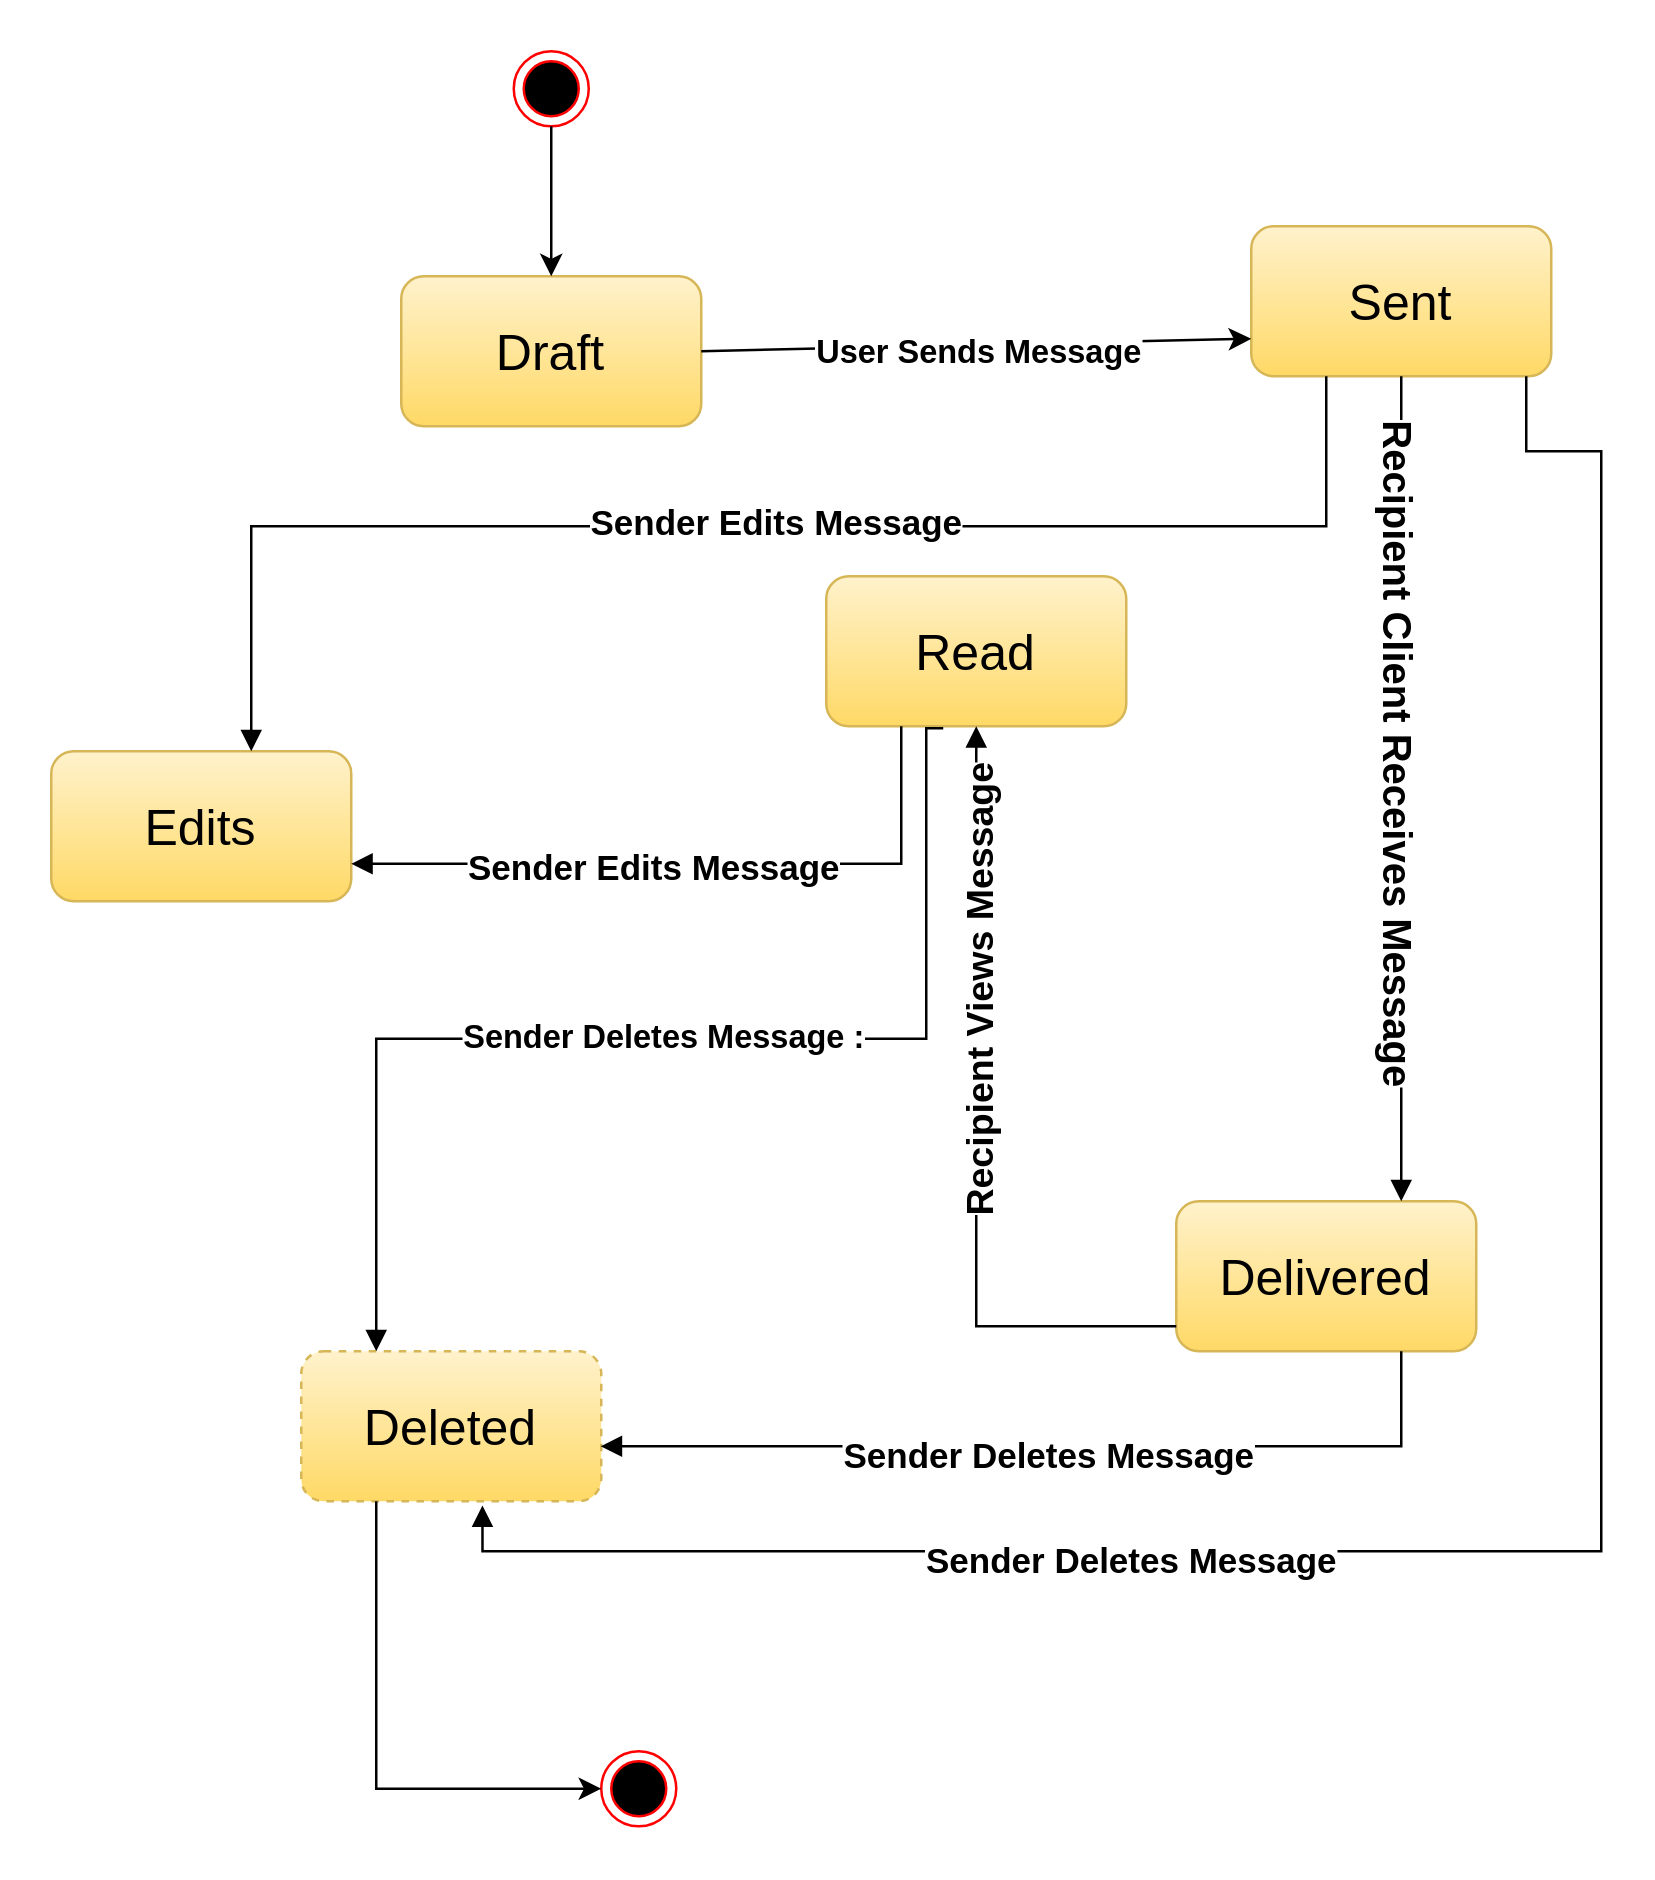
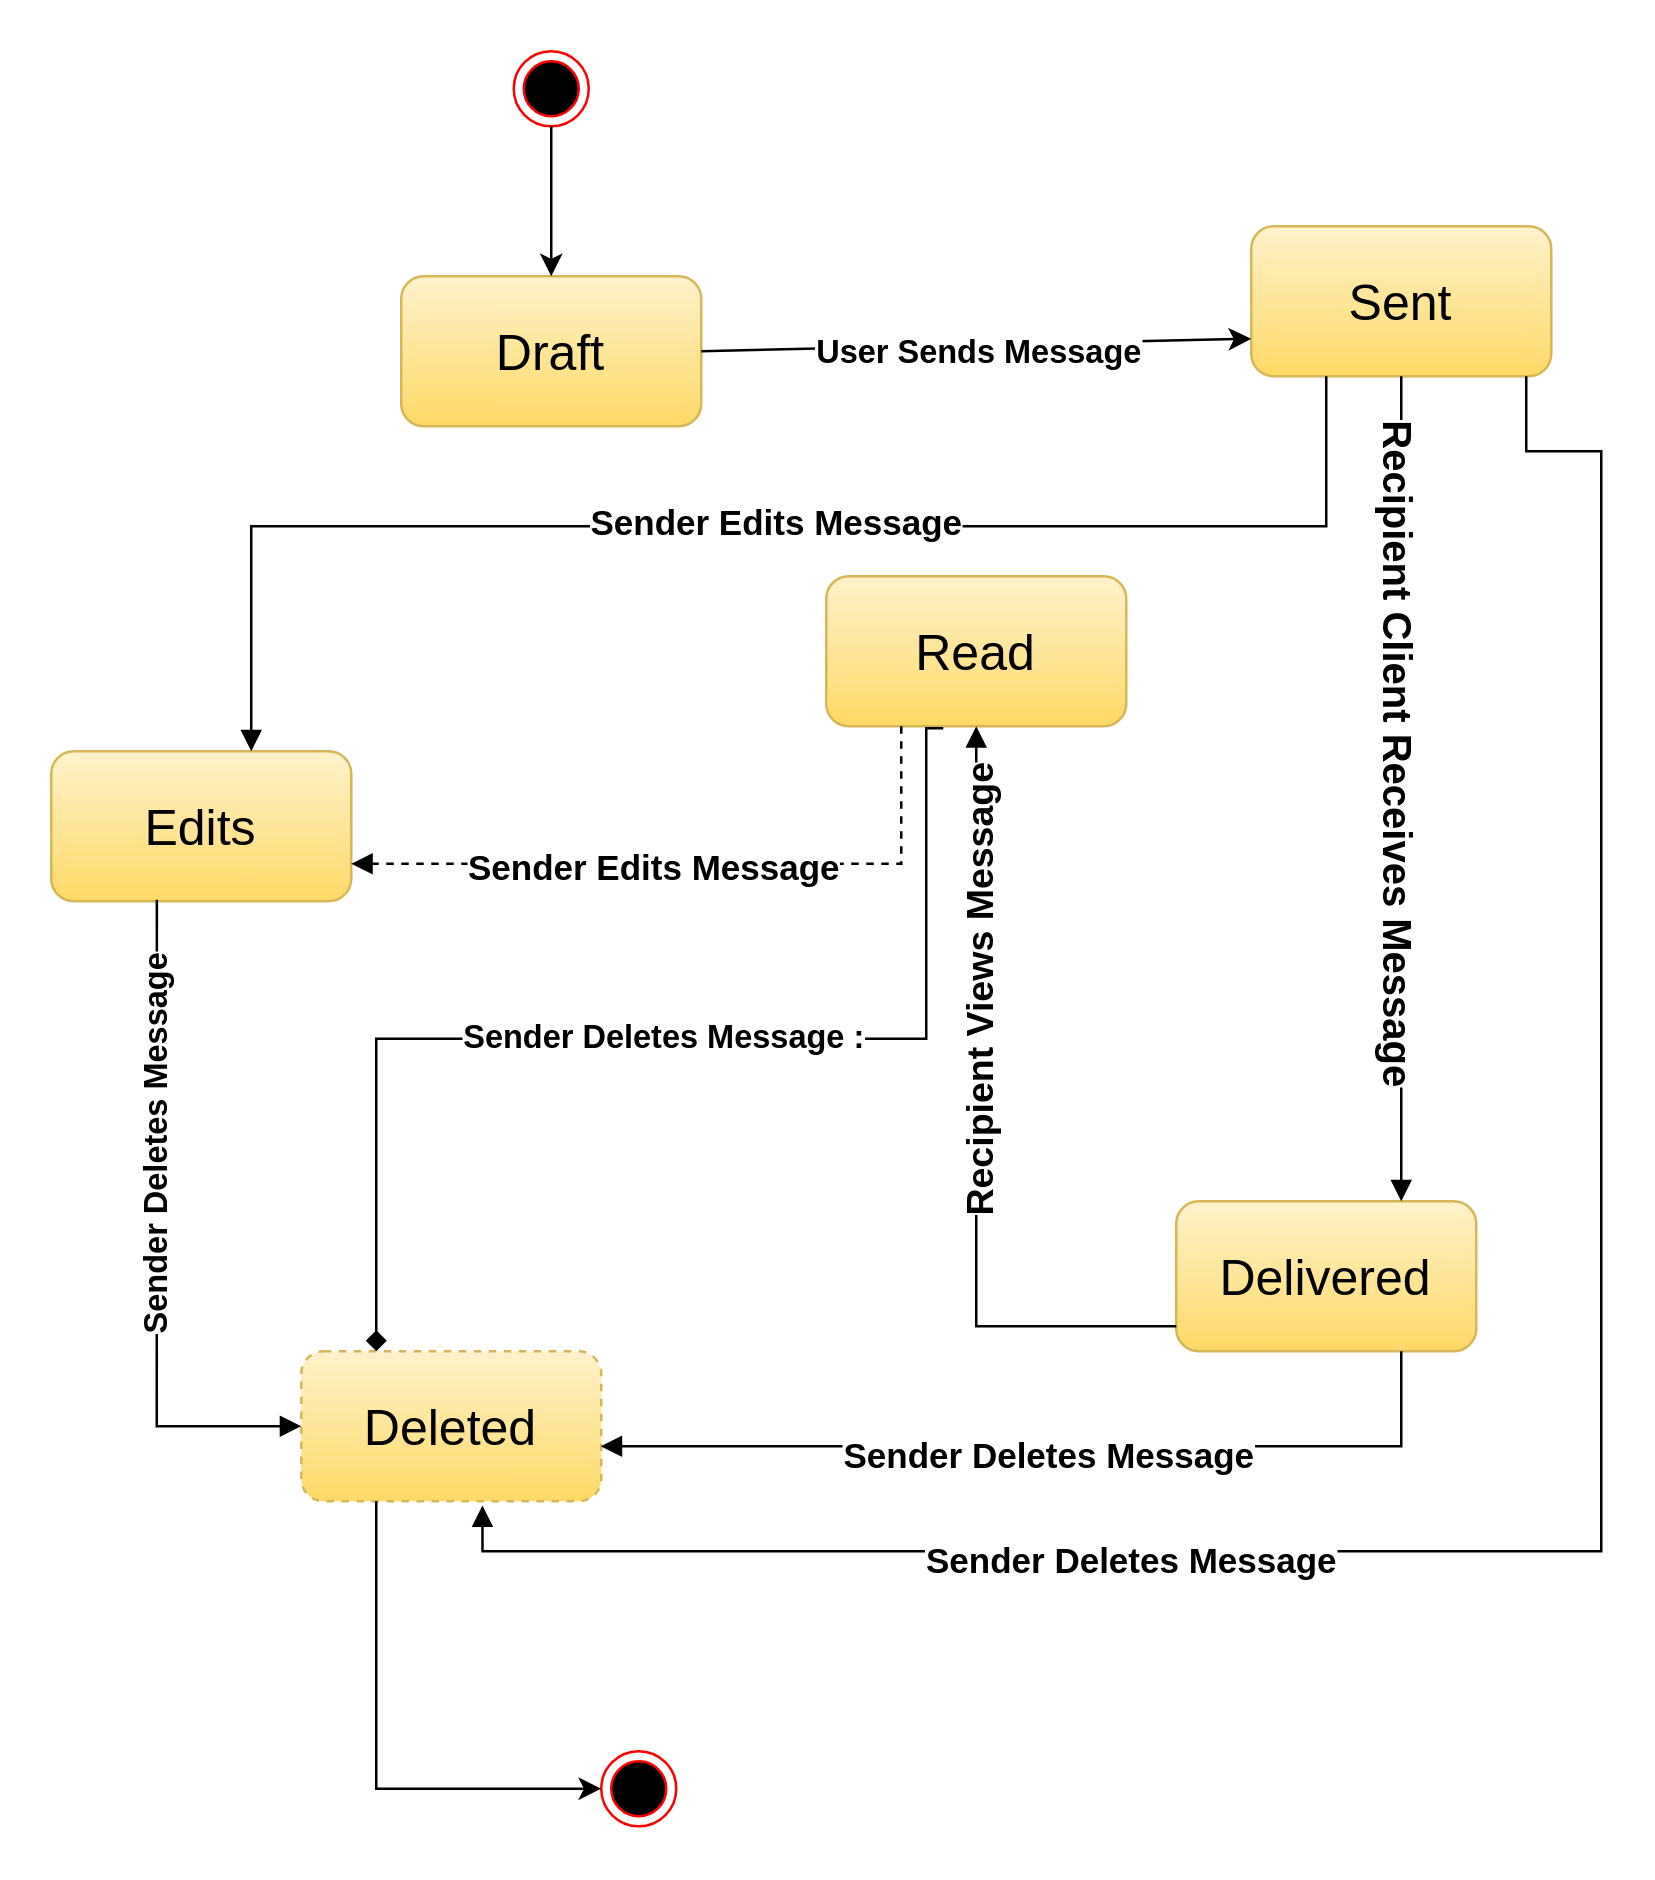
edge "Read" -> "Edits": style solid -> dashed
edge "Read" -> "Deleted": arrowhead block -> diamond
edge "Edits" -> "Deleted": added, label "Sender Deletes Message"
